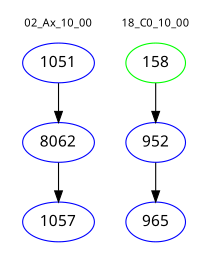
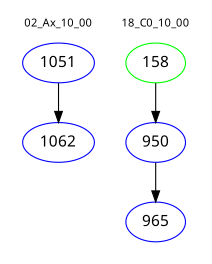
node "8062": label "8062" -> "1062"
node "952": label "952" -> "950"
node "1057": removed
